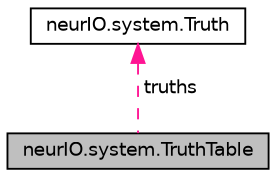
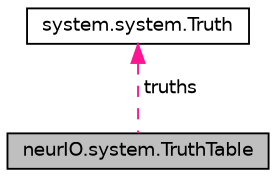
node "neurIO.system.Truth": label "neurIO.system.Truth" -> "system.system.Truth"
